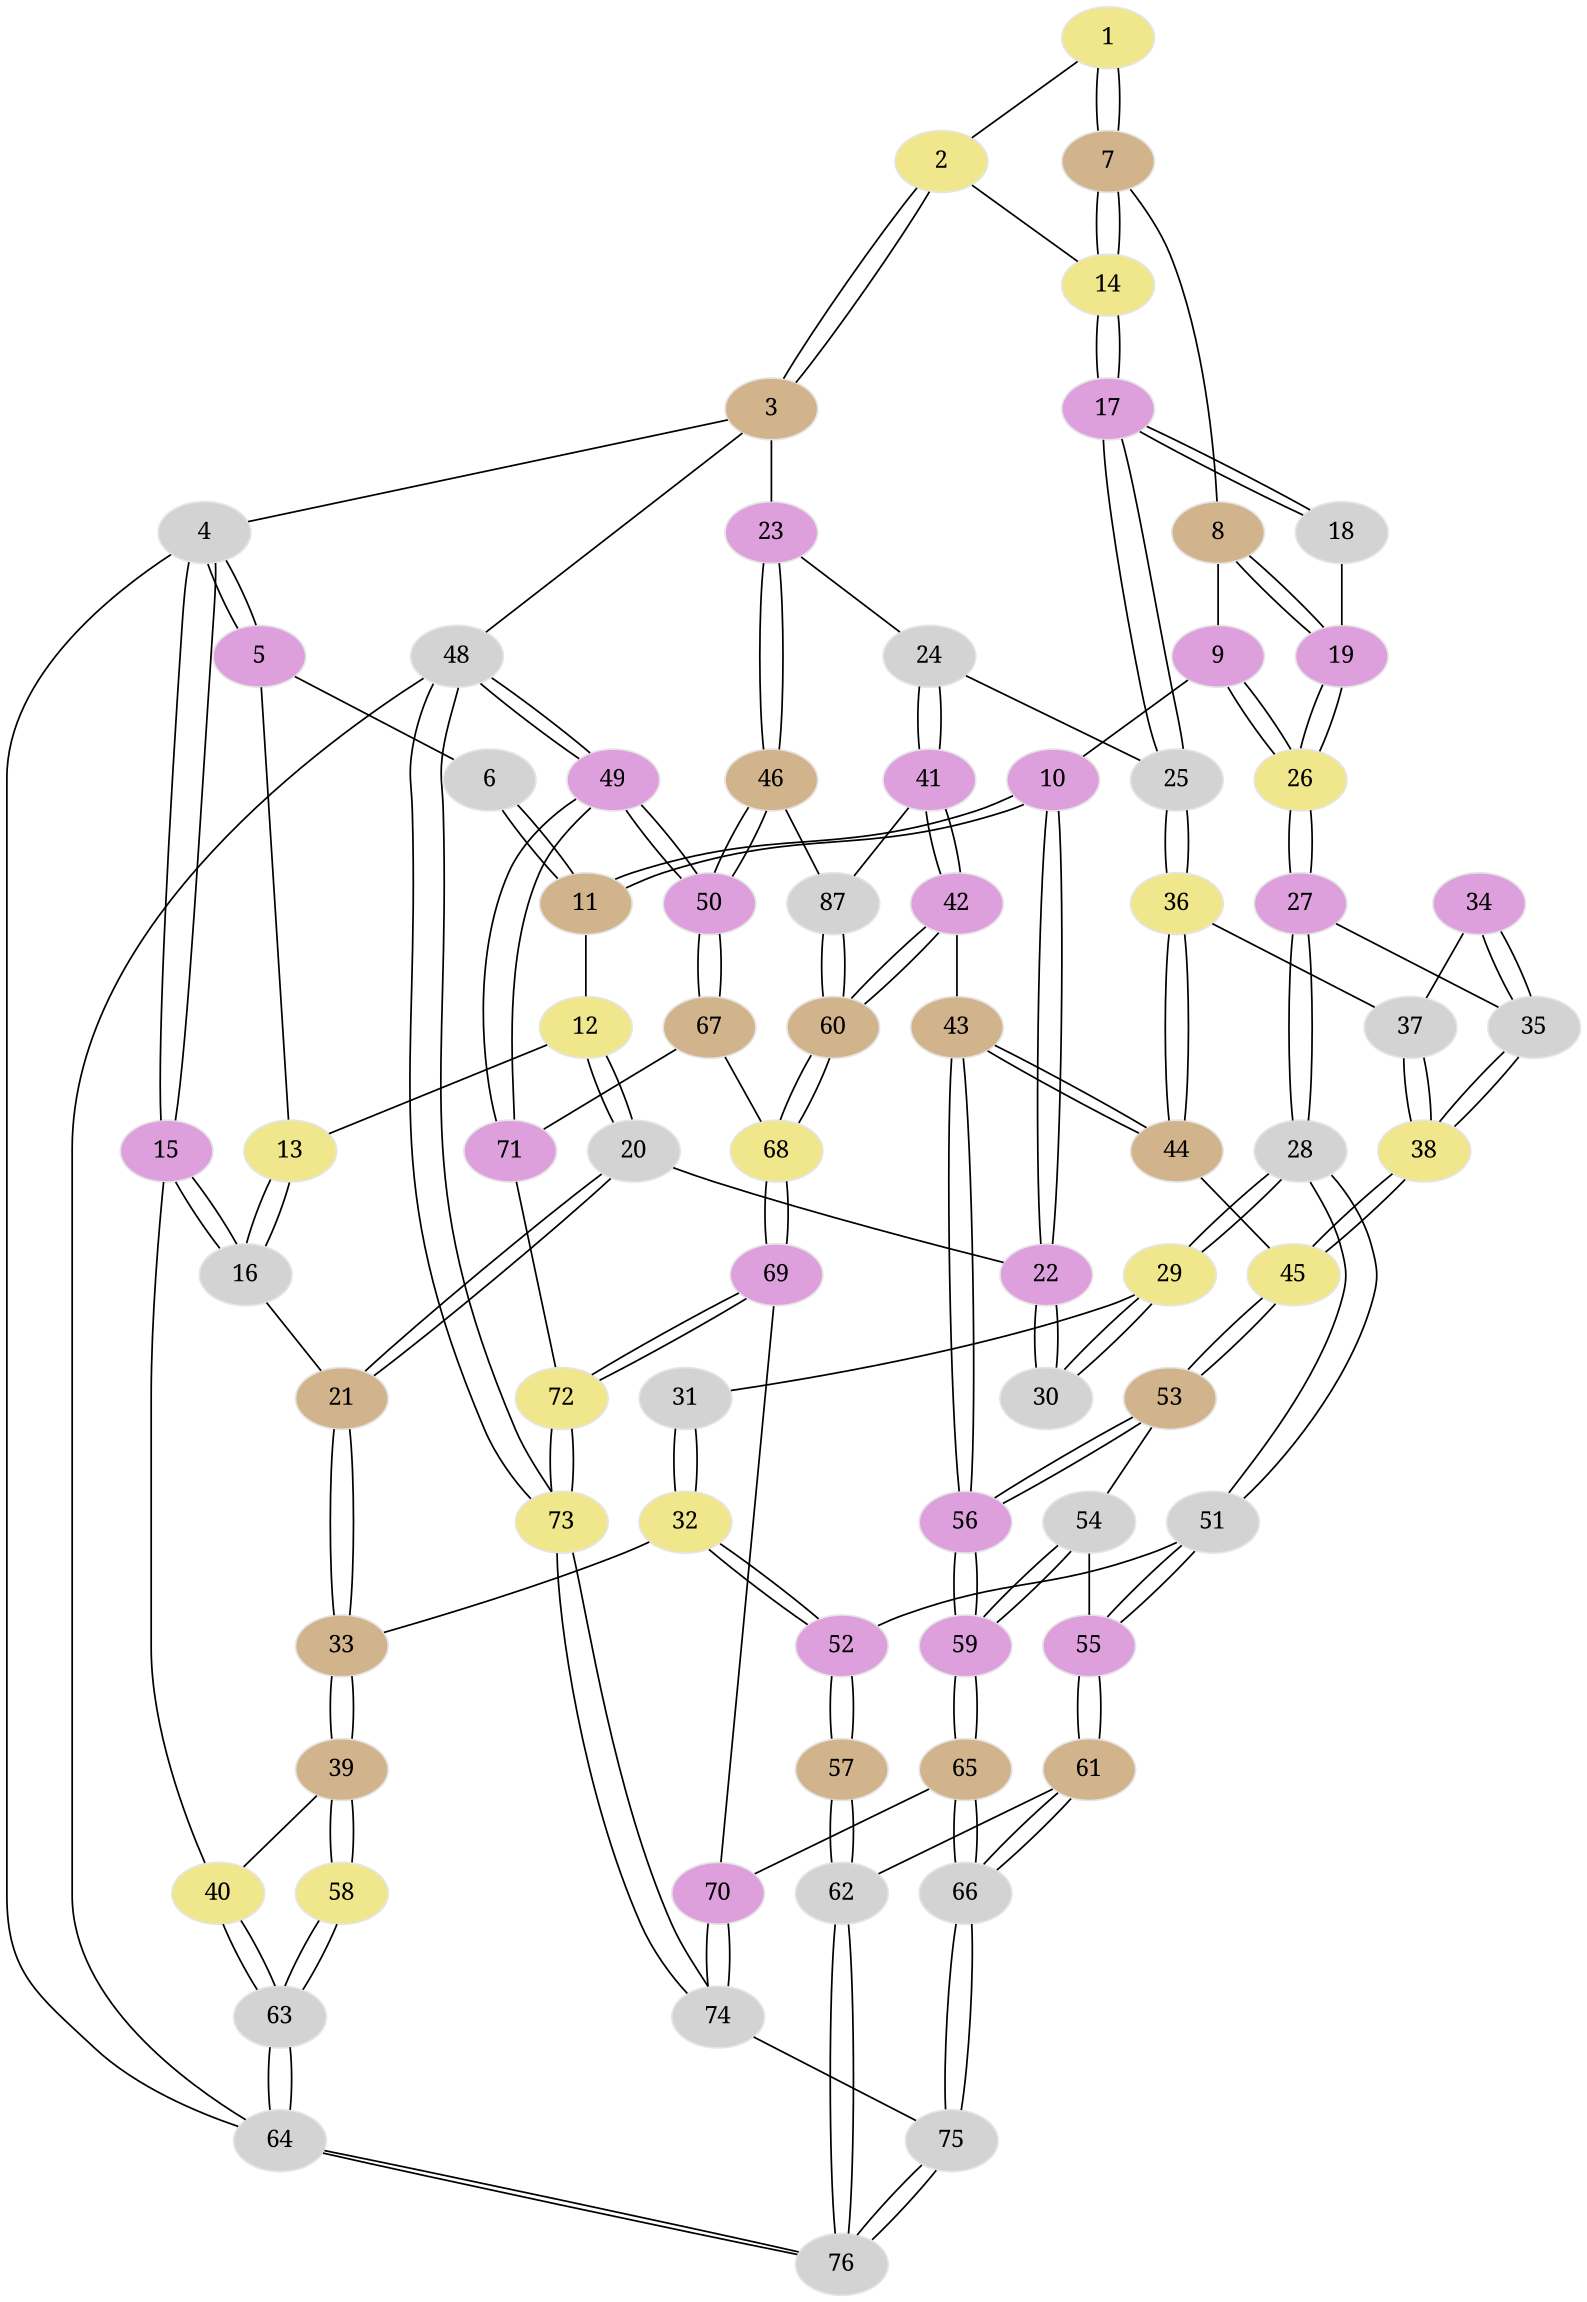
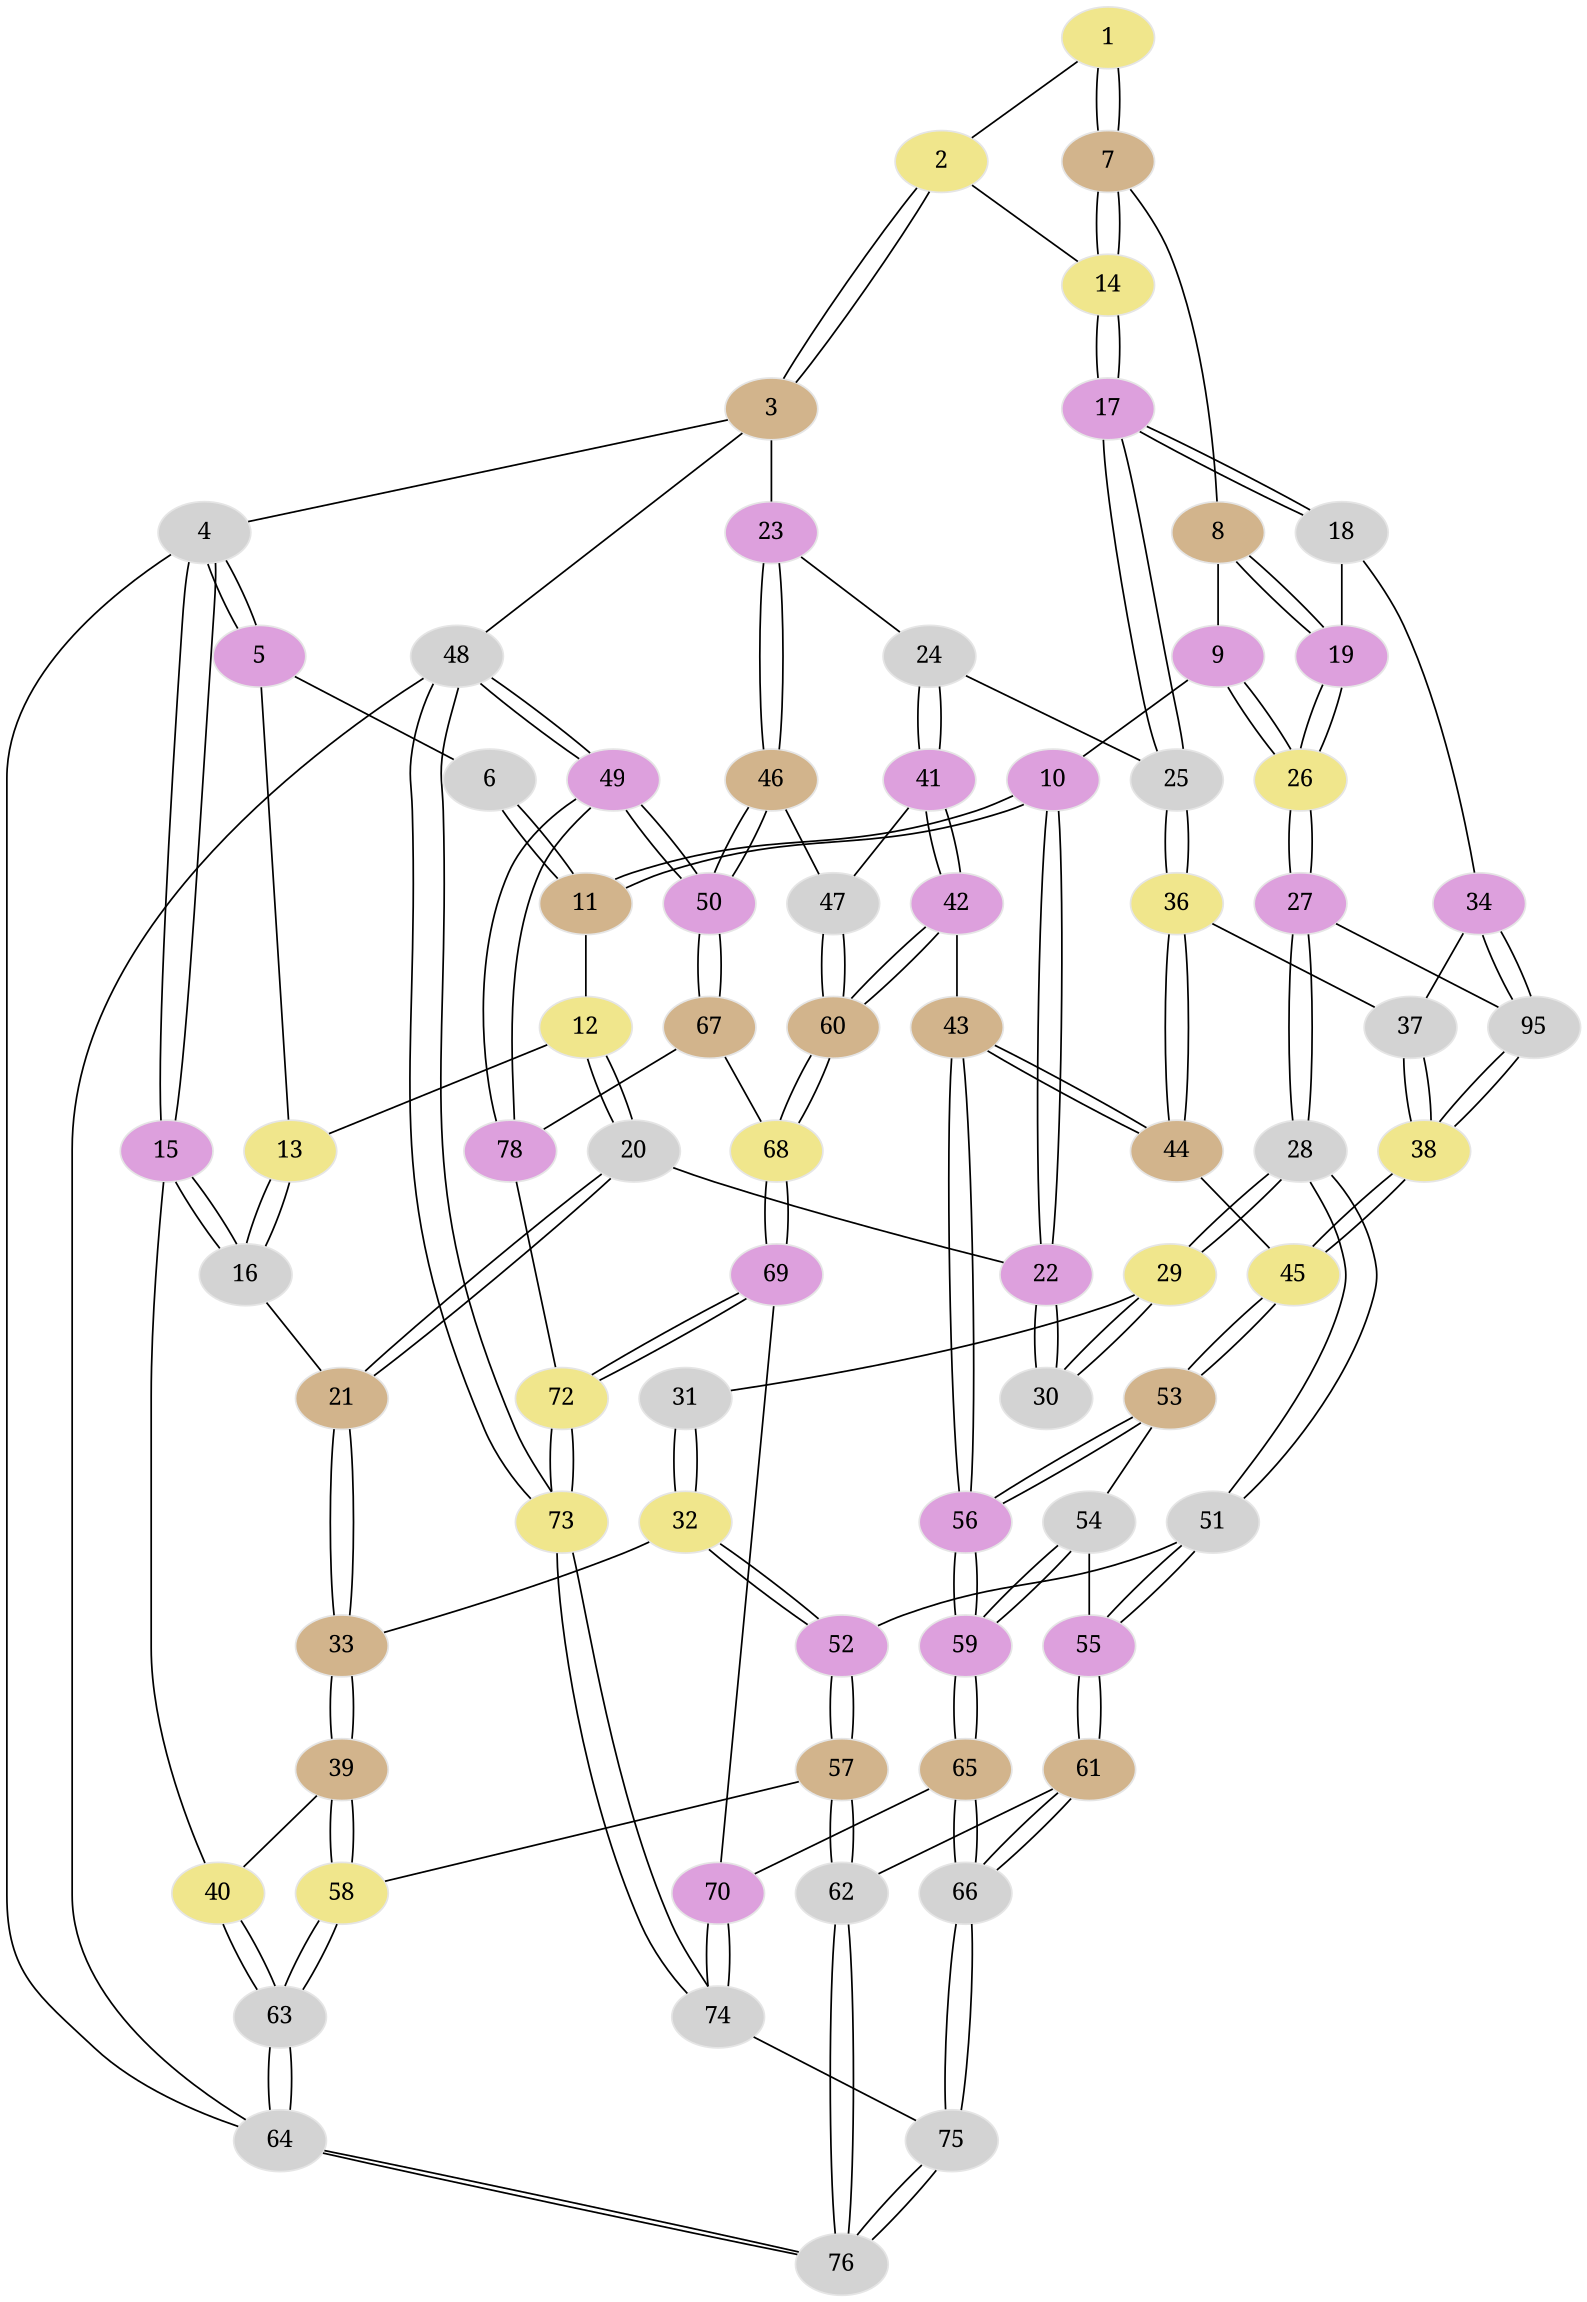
edge "18" -- "34": added
node "87": label "87" -> "47"
node "35": label "35" -> "95"
node "71": label "71" -> "78"
edge "57" -- "58": added
